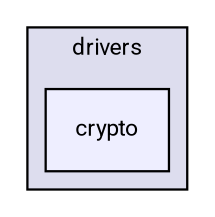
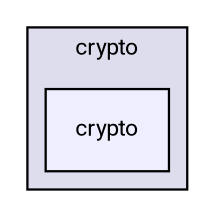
cluster "drivers": label "drivers" -> "crypto"
